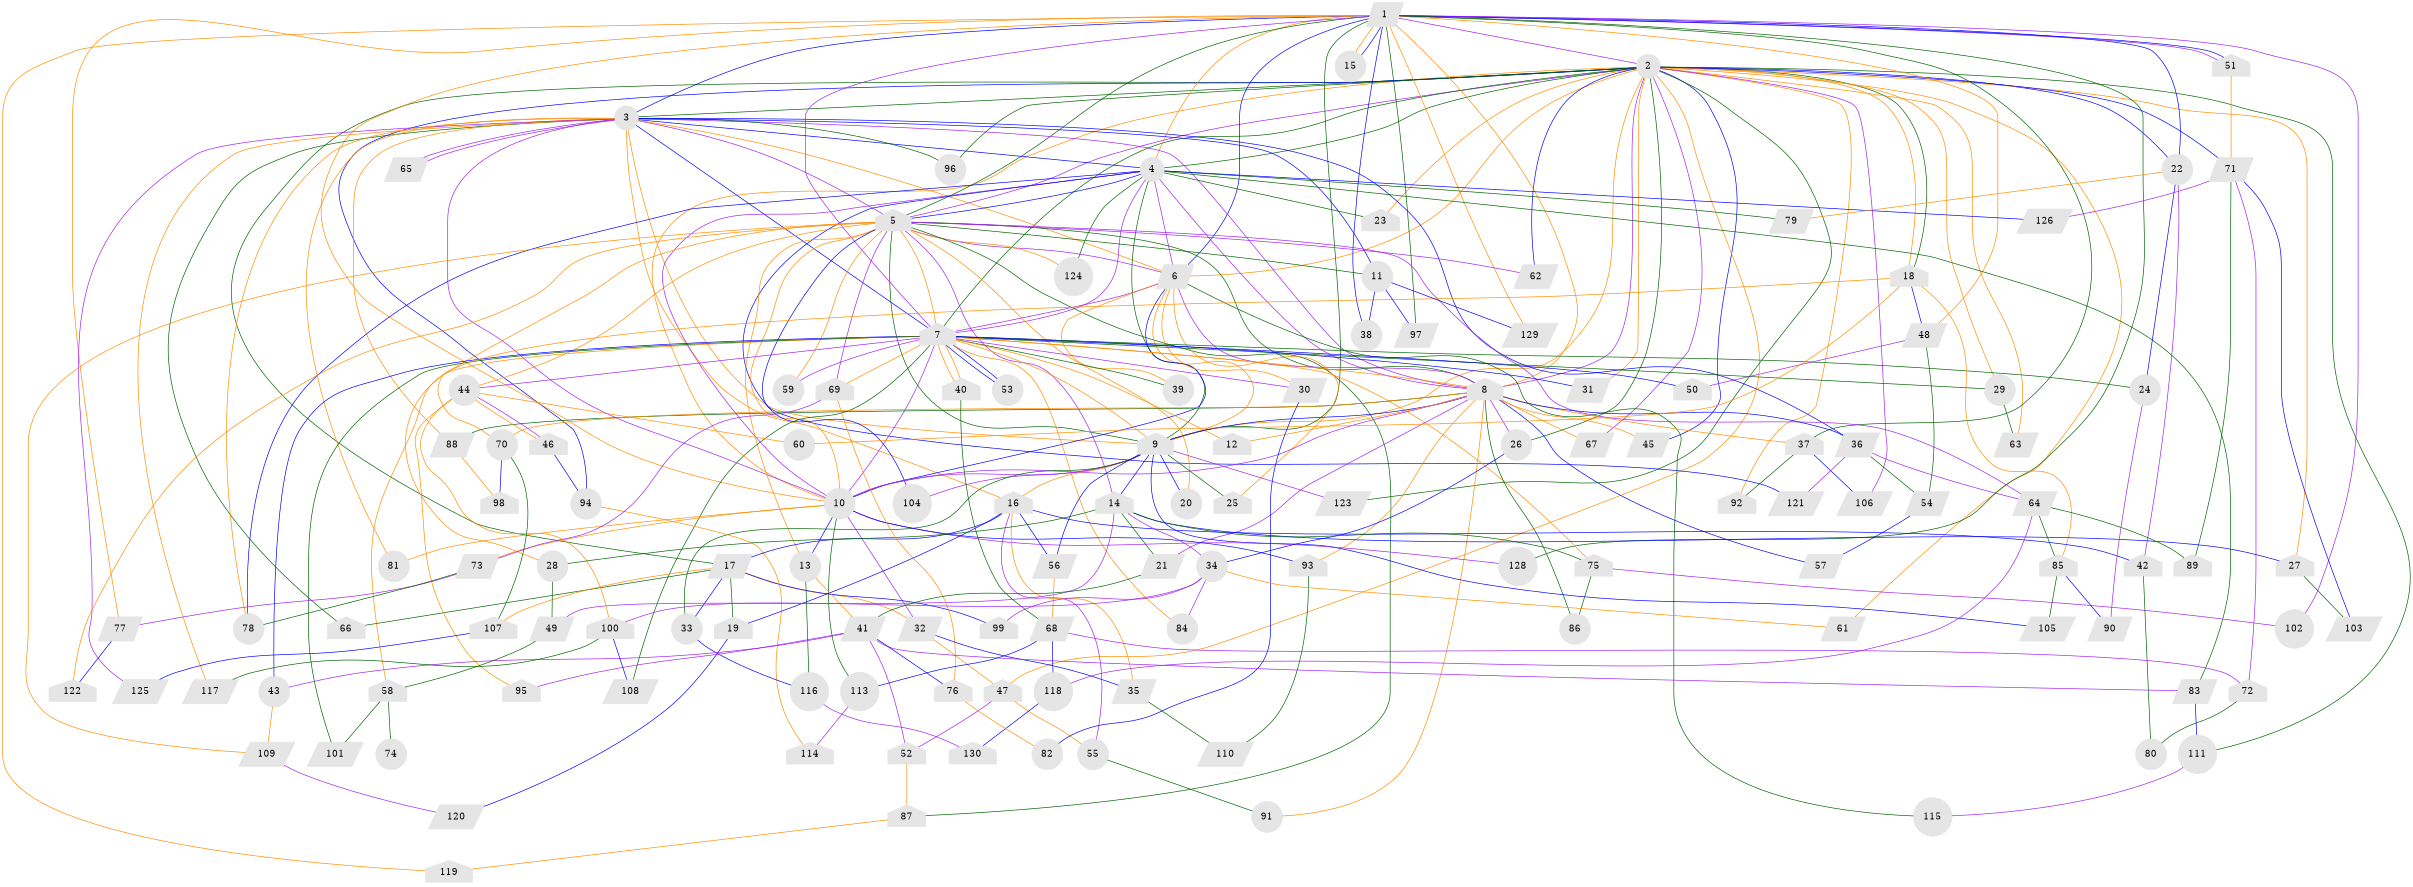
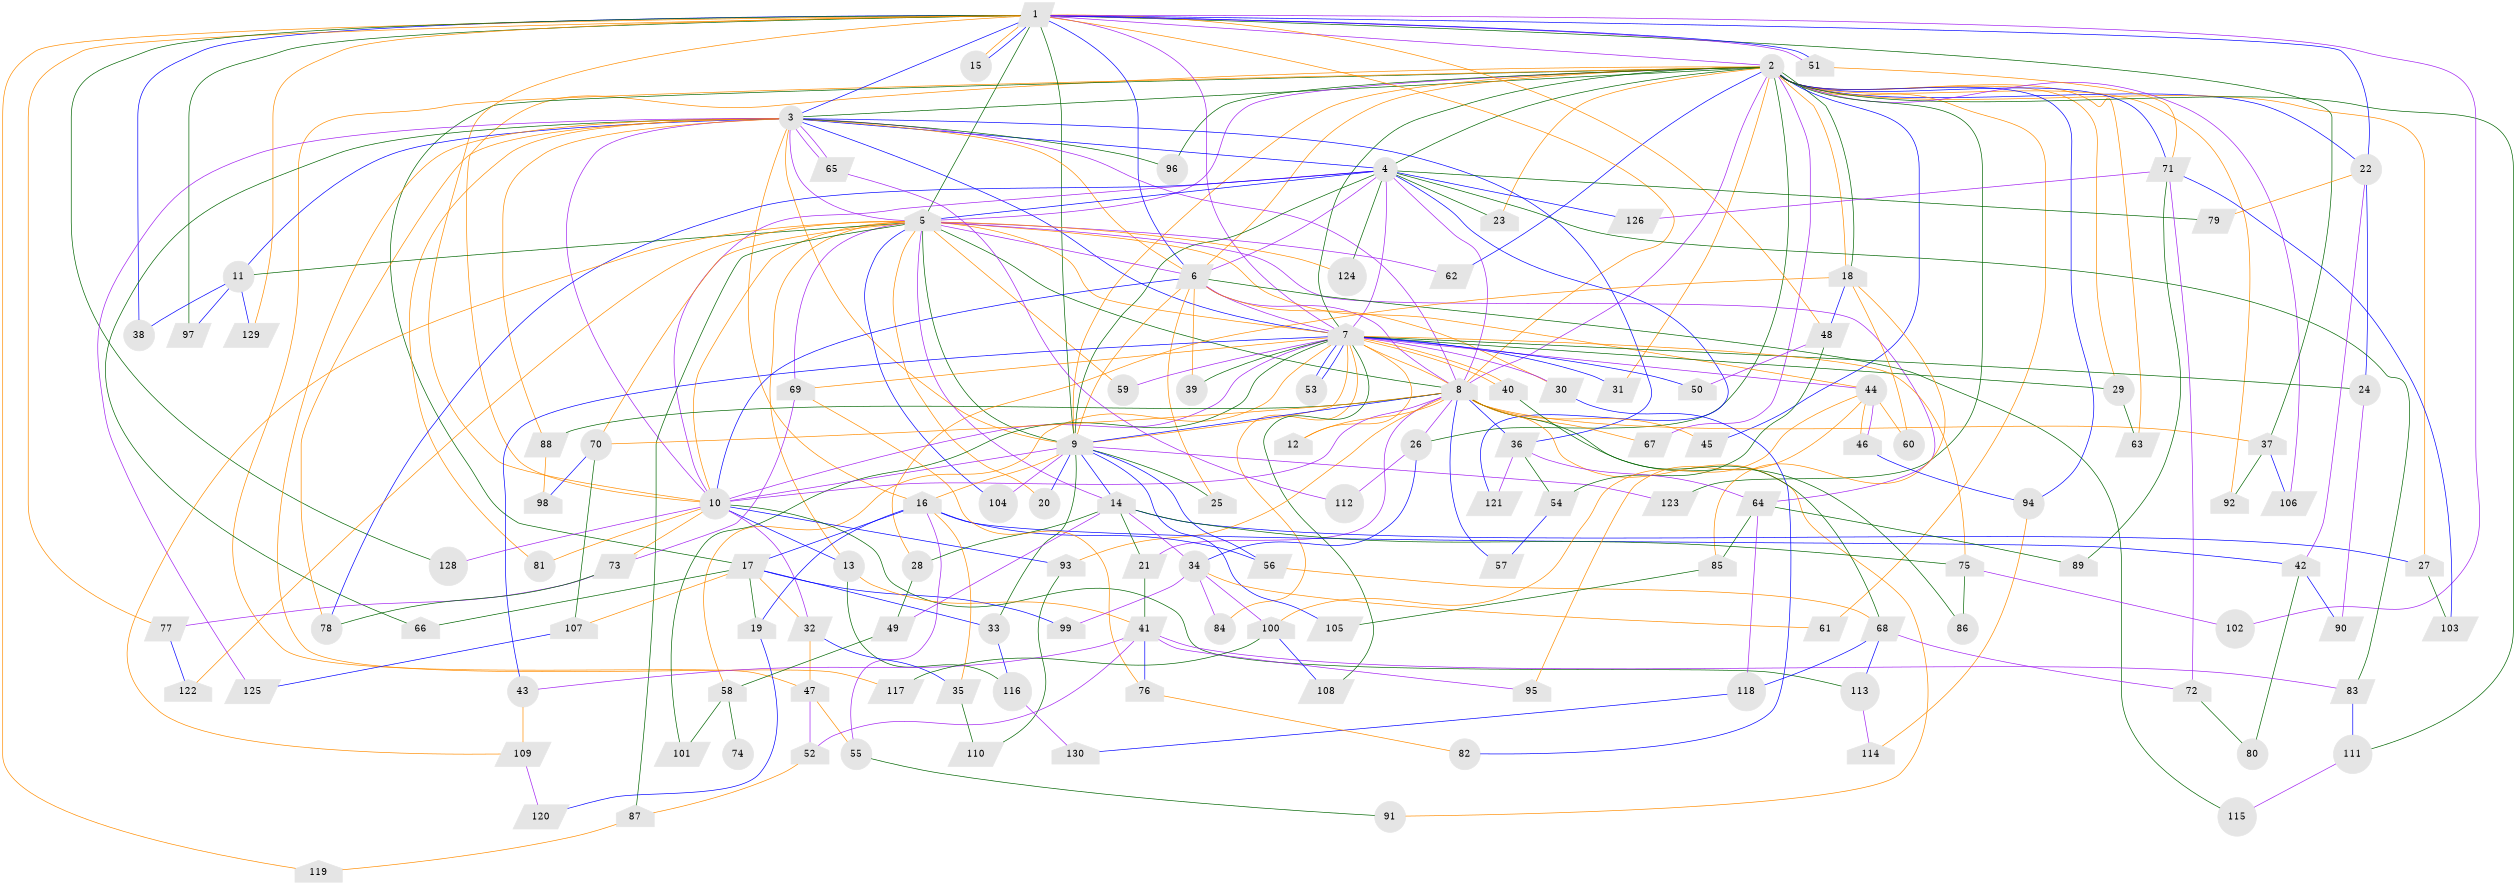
edge "1" -- "4": removed
node "112": added
edge "85" -- "90": now "42" -- "90"
